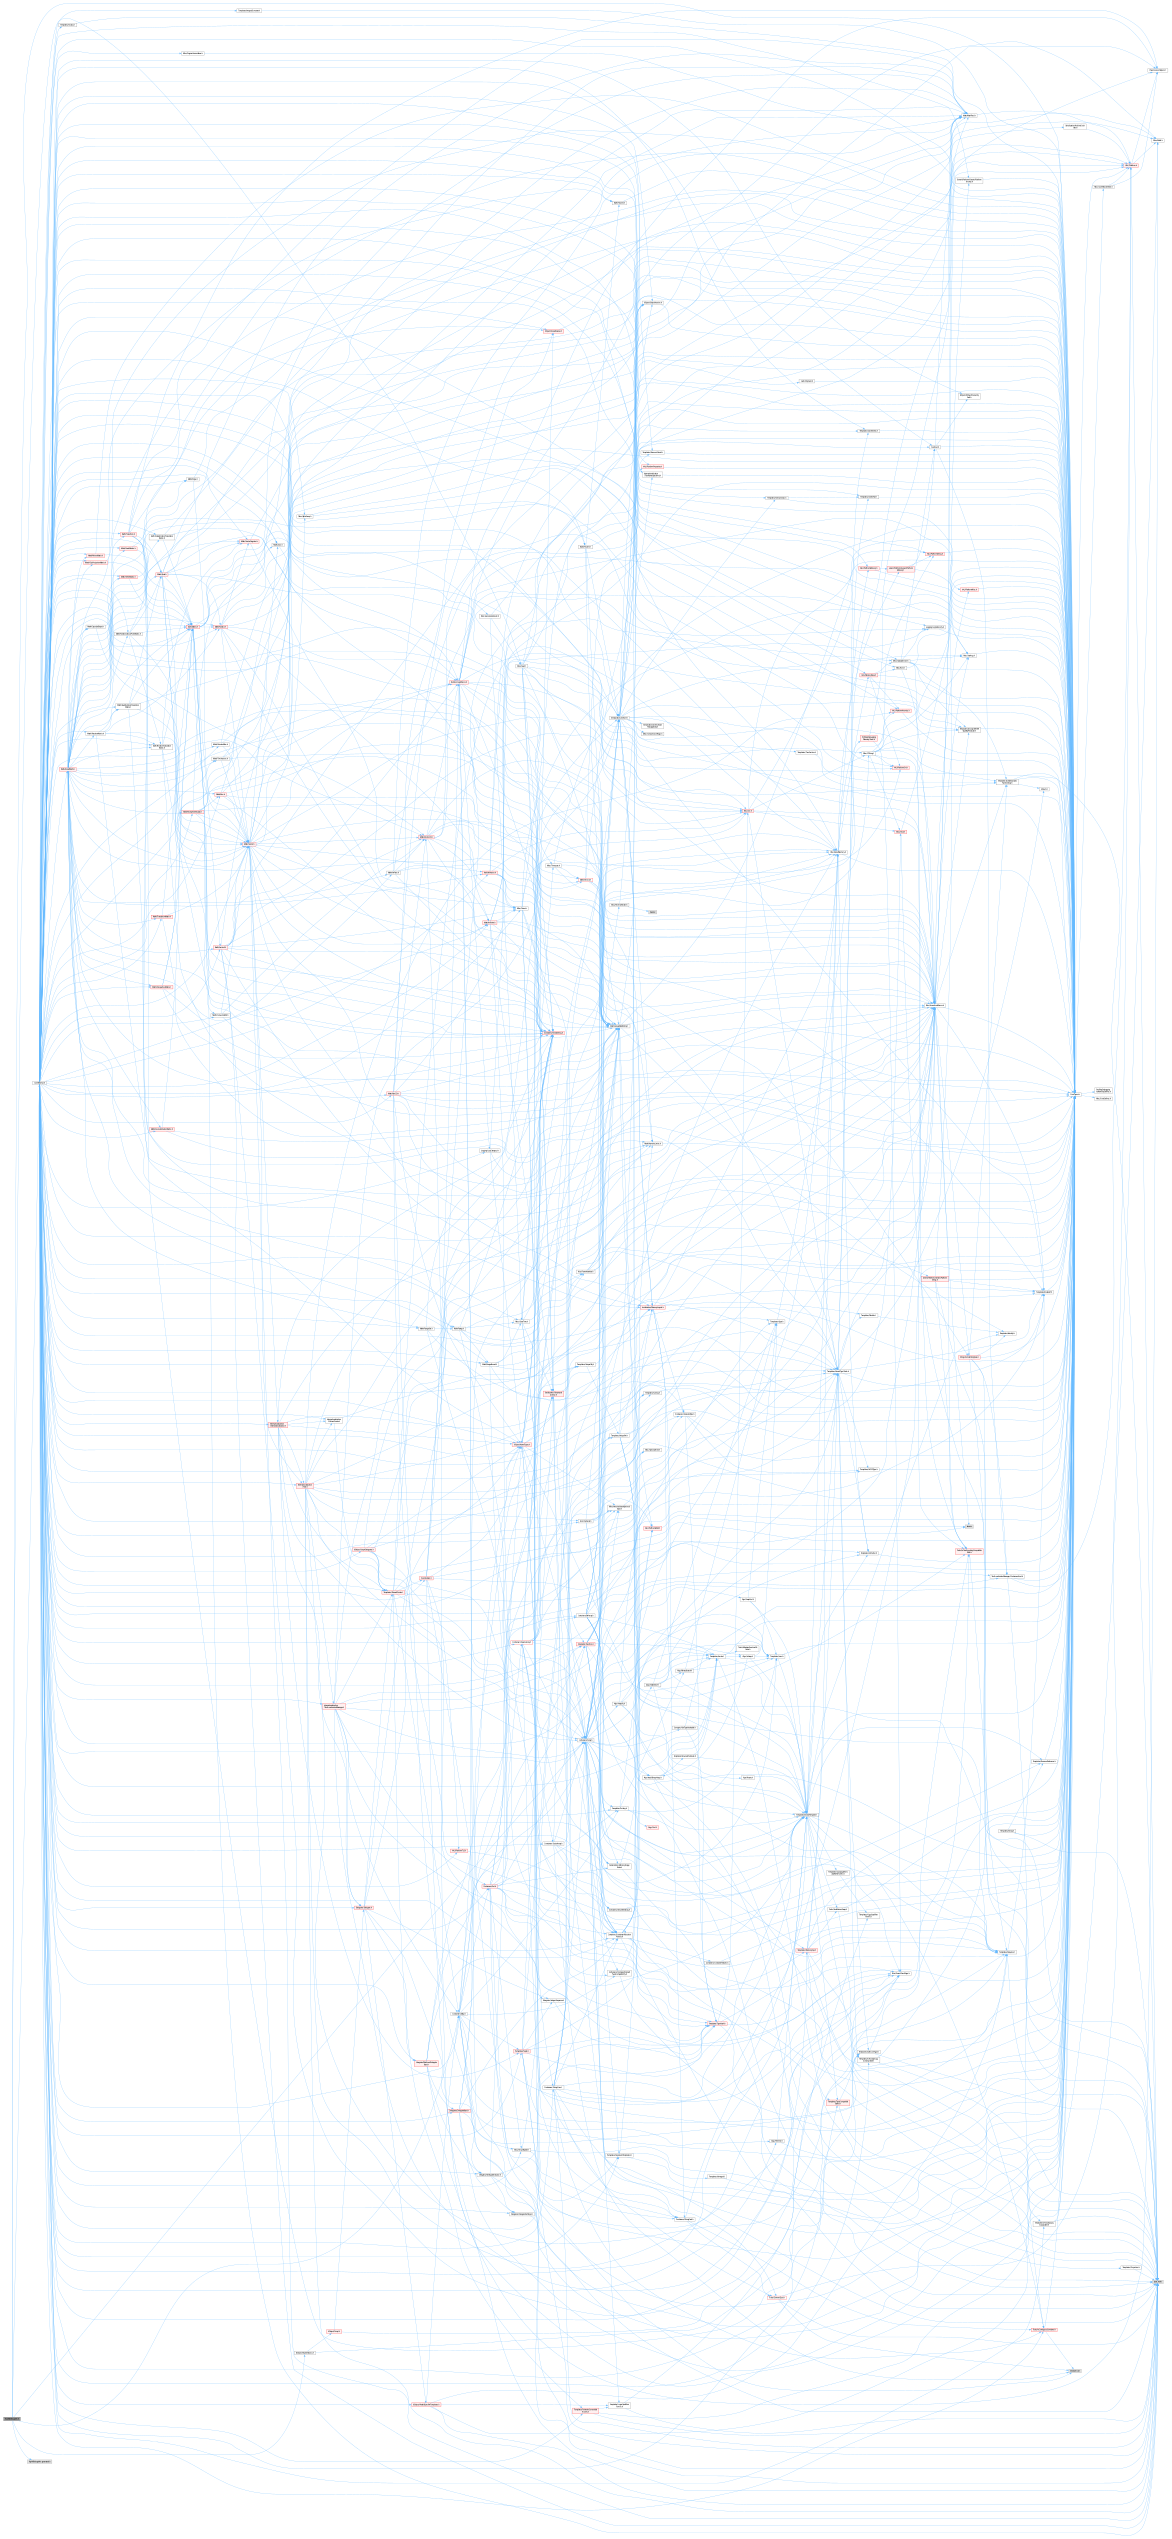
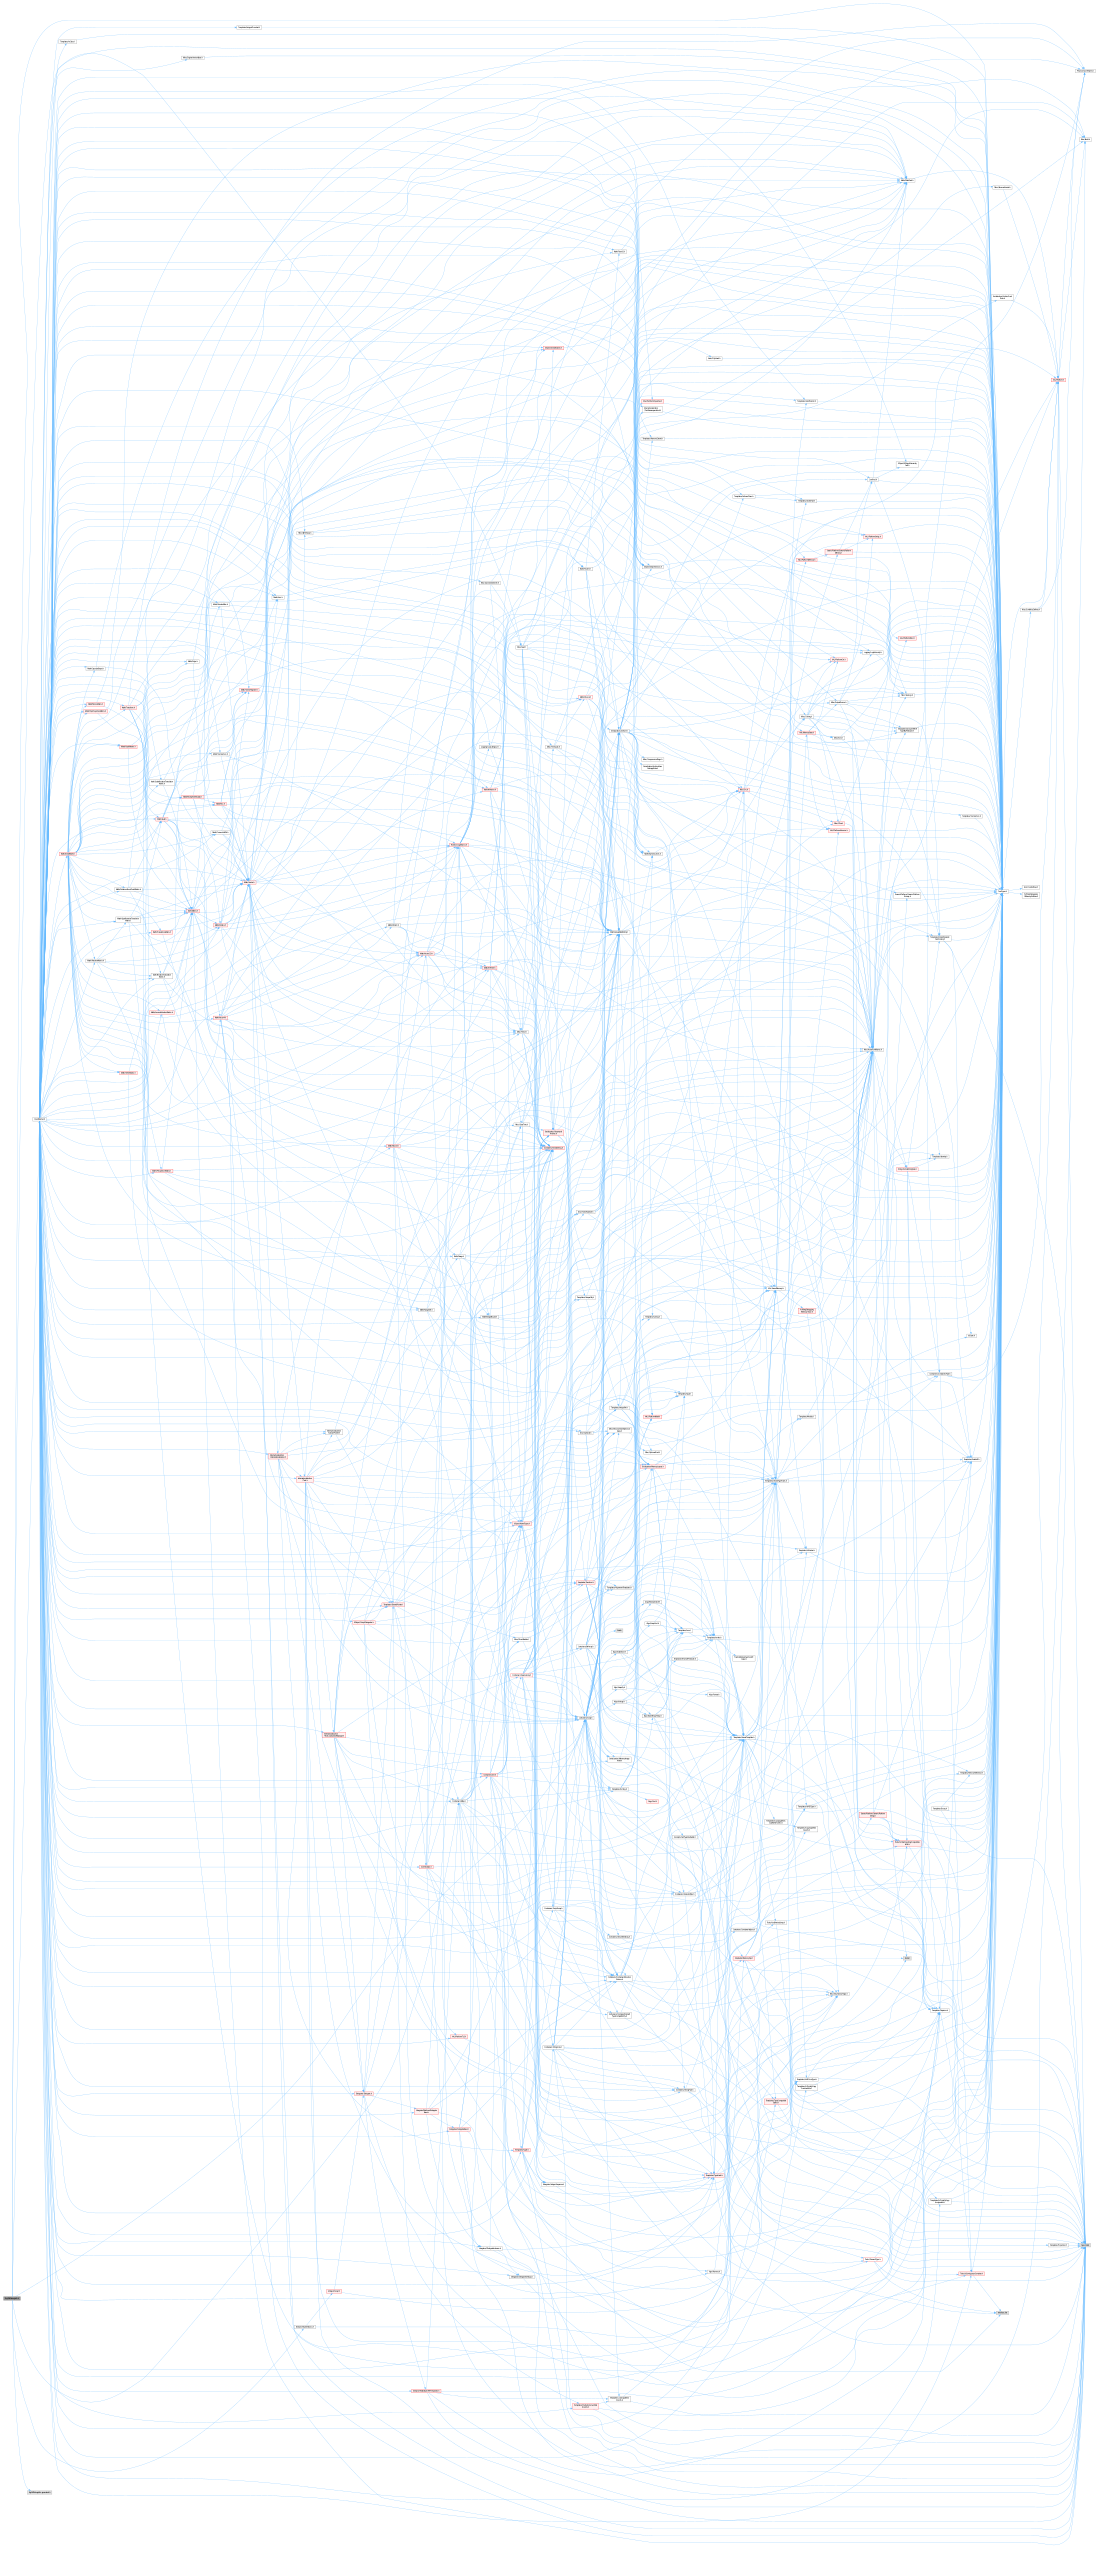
node "iterator": removed
node "TextLocalizationManager/ContainersFwd.h": label "TextLocalizationManager/ContainersFwd.h" -> "Containers/ContainersFwd.h"
node "limits": added
edge "Templates/Invoke.h" -> "Algo/IsHeap.h": reversed
node "Templates/IsIntegral.h": removed
